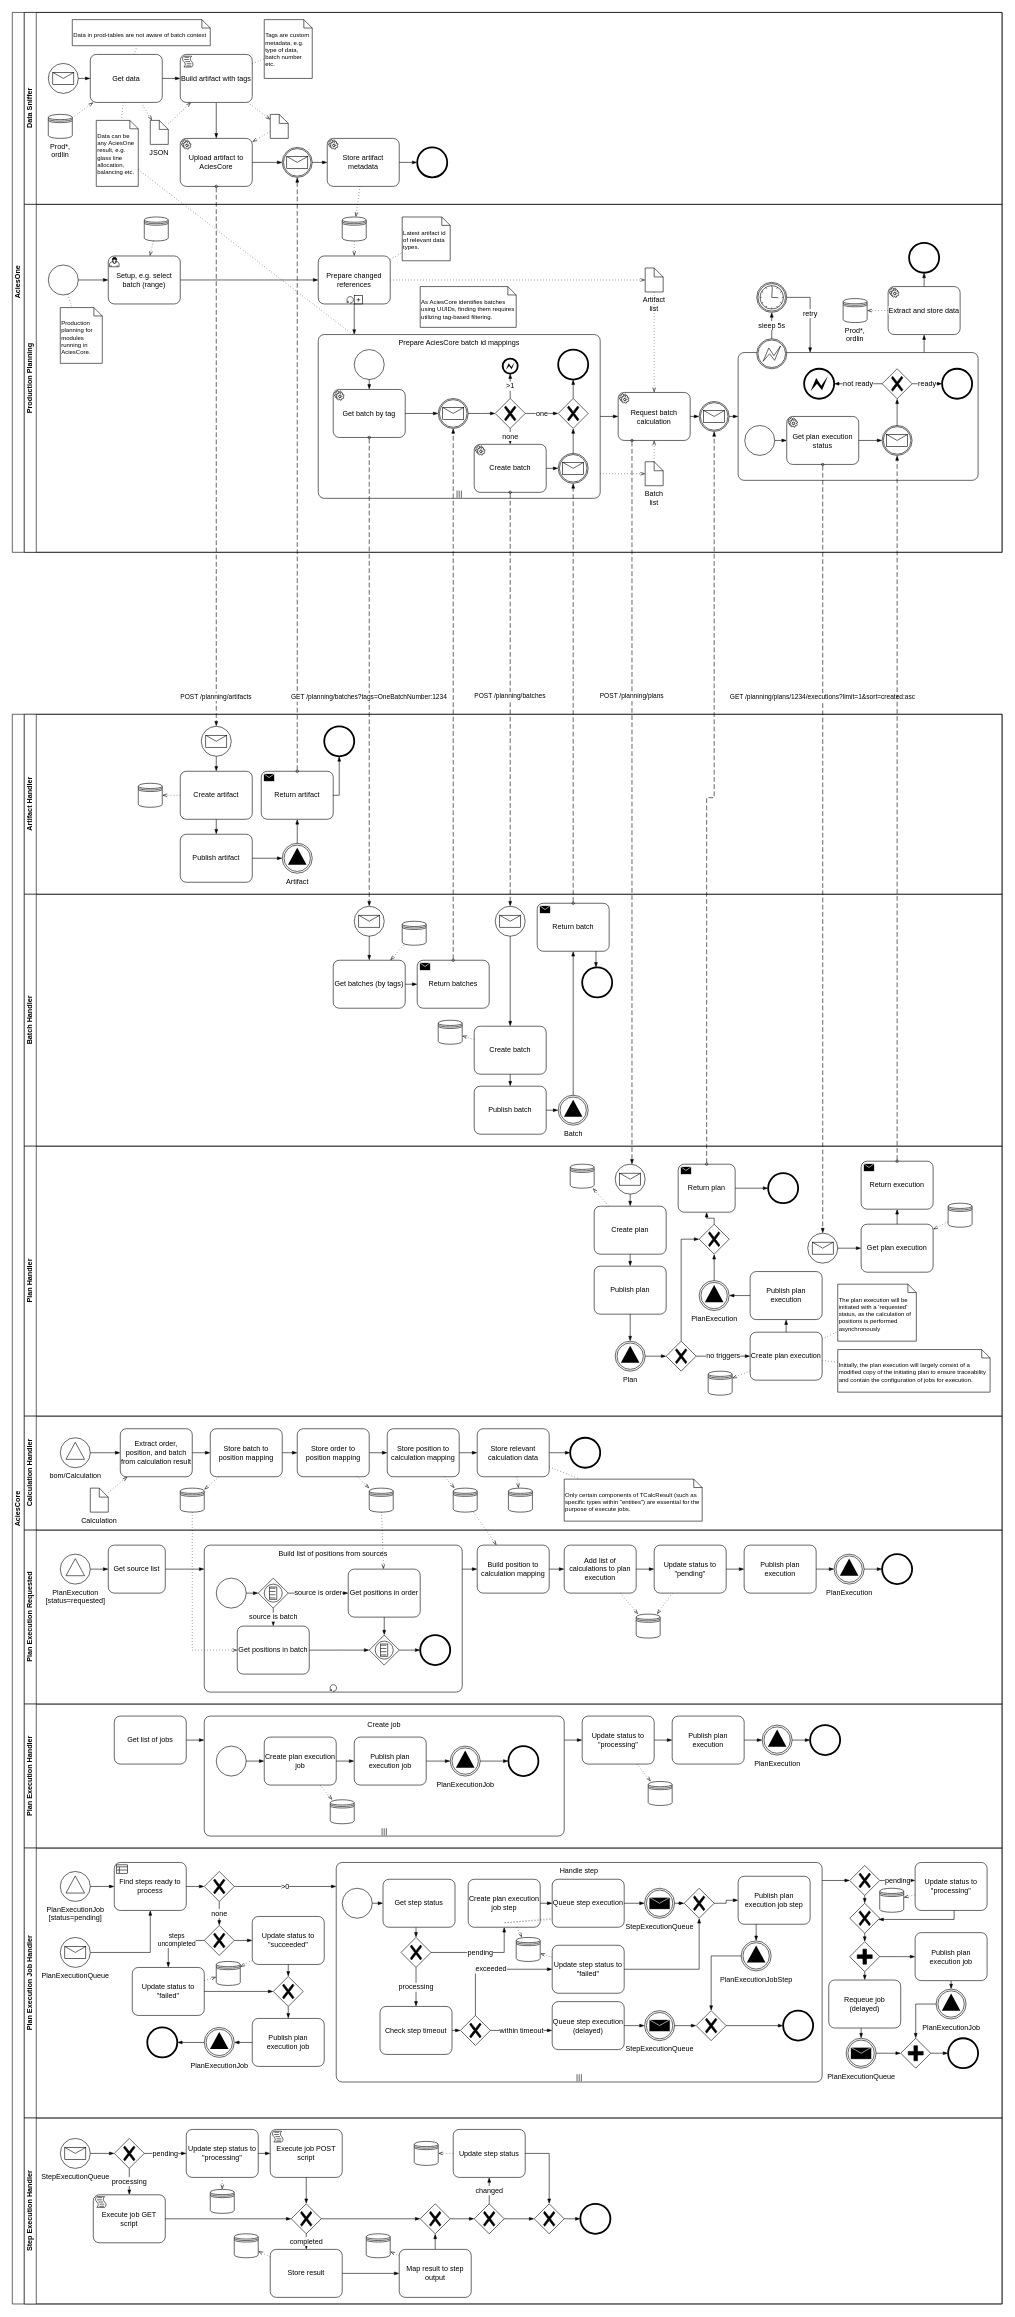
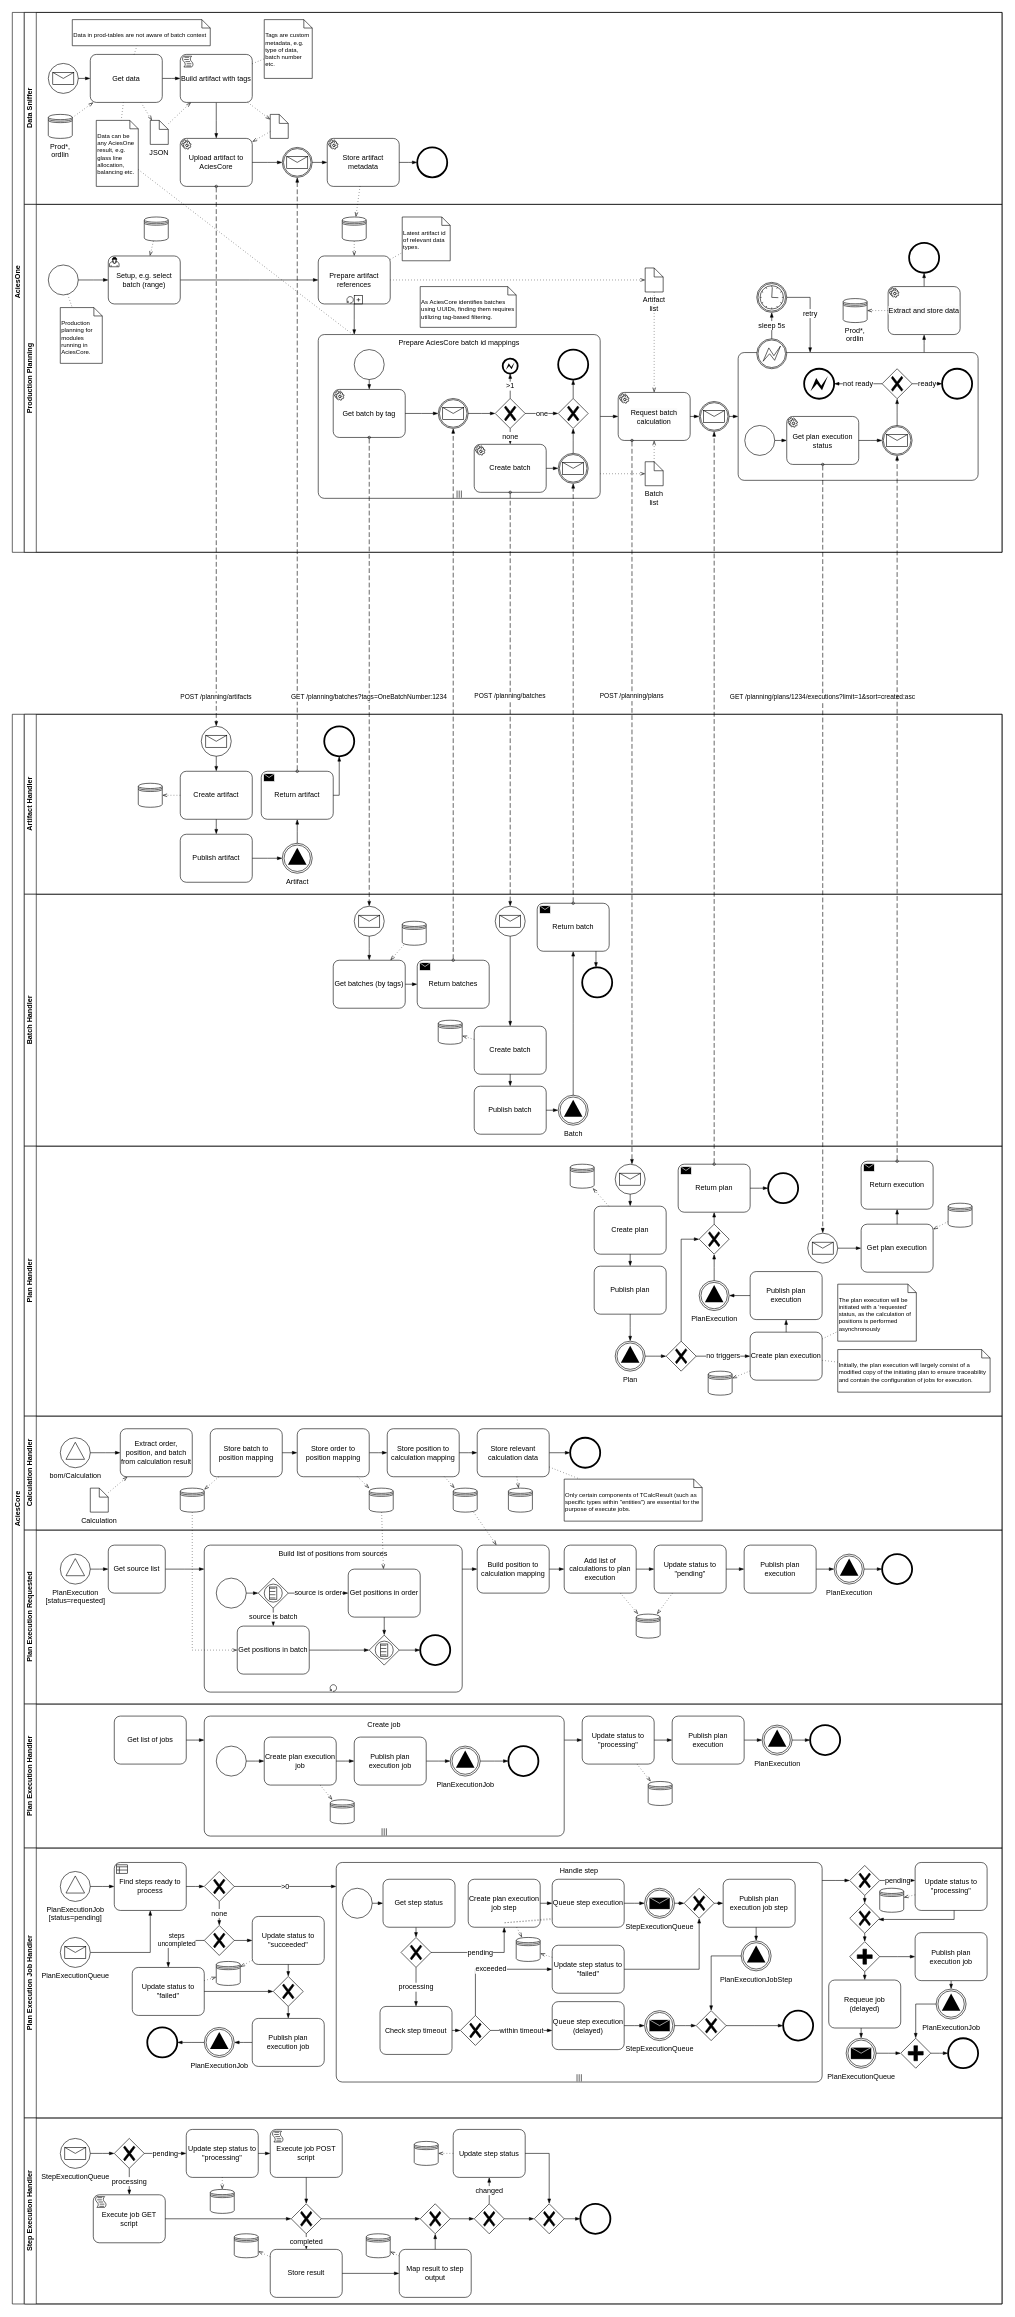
node "Prepare changed references": label "Prepare changed references" -> "Prepare artifact references"
node "Return plan": size 57x48 -> 72x48
edge "Extract order, position, and batch from calculation result" -> "Store batch to position mapping": removed
node "Publish plan execution job step": moved (774, 1901) -> (759, 1904)
